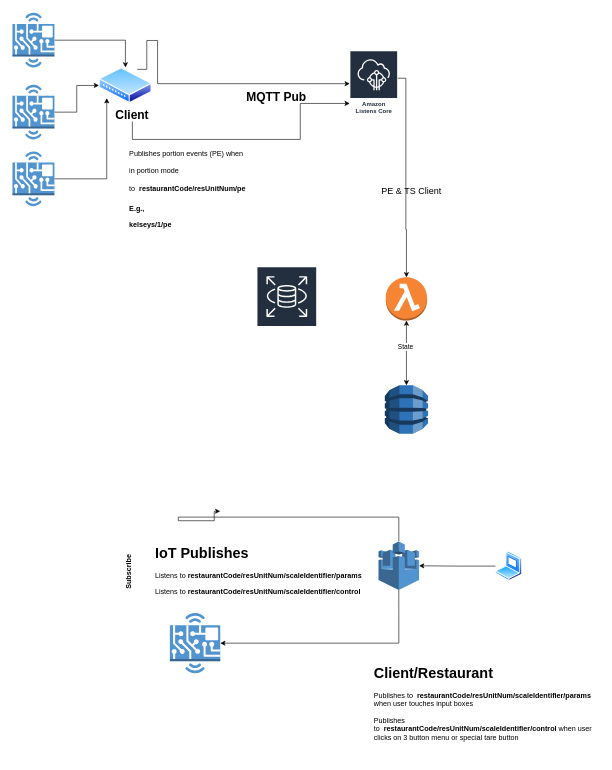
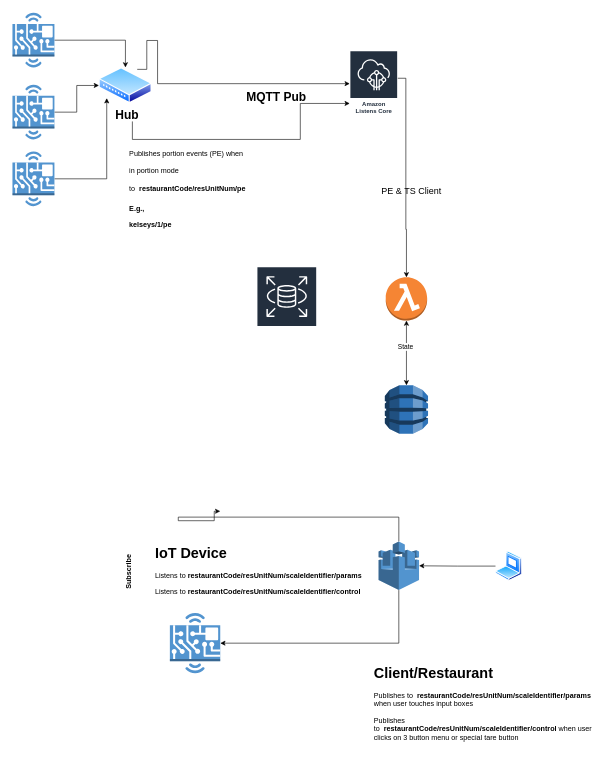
node "Client": label "Client" -> "Hub"
node "IoT PublishesListens to restaurantCode/resUnitNum/scaleIdentifier/params Listens to restaurantCode/resUnitNum/scaleIdentifier/control": label "IoT PublishesListens to restaurantCode/resUnitNum/scaleIdentifier/params Listens to restaurantCode/resUnitNum/scaleIdentifier/control" -> "IoT DeviceListens to restaurantCode/resUnitNum/scaleIdentifier/params Listens to restaurantCode/resUnitNum/scaleIdentifier/control"
